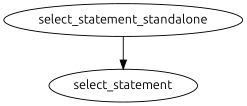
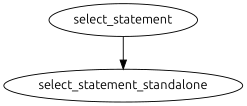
edge "select_statement_standalone" -> "select_statement": reversed
